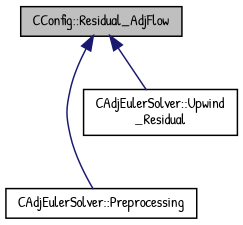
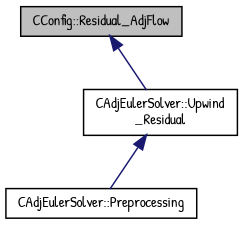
edge "CAdjEulerSolver::Preprocessing" -> "CConfig::Residual_AdjFlow": now "CAdjEulerSolver::Preprocessing" -> "CAdjEulerSolver::Upwind _Residual"
